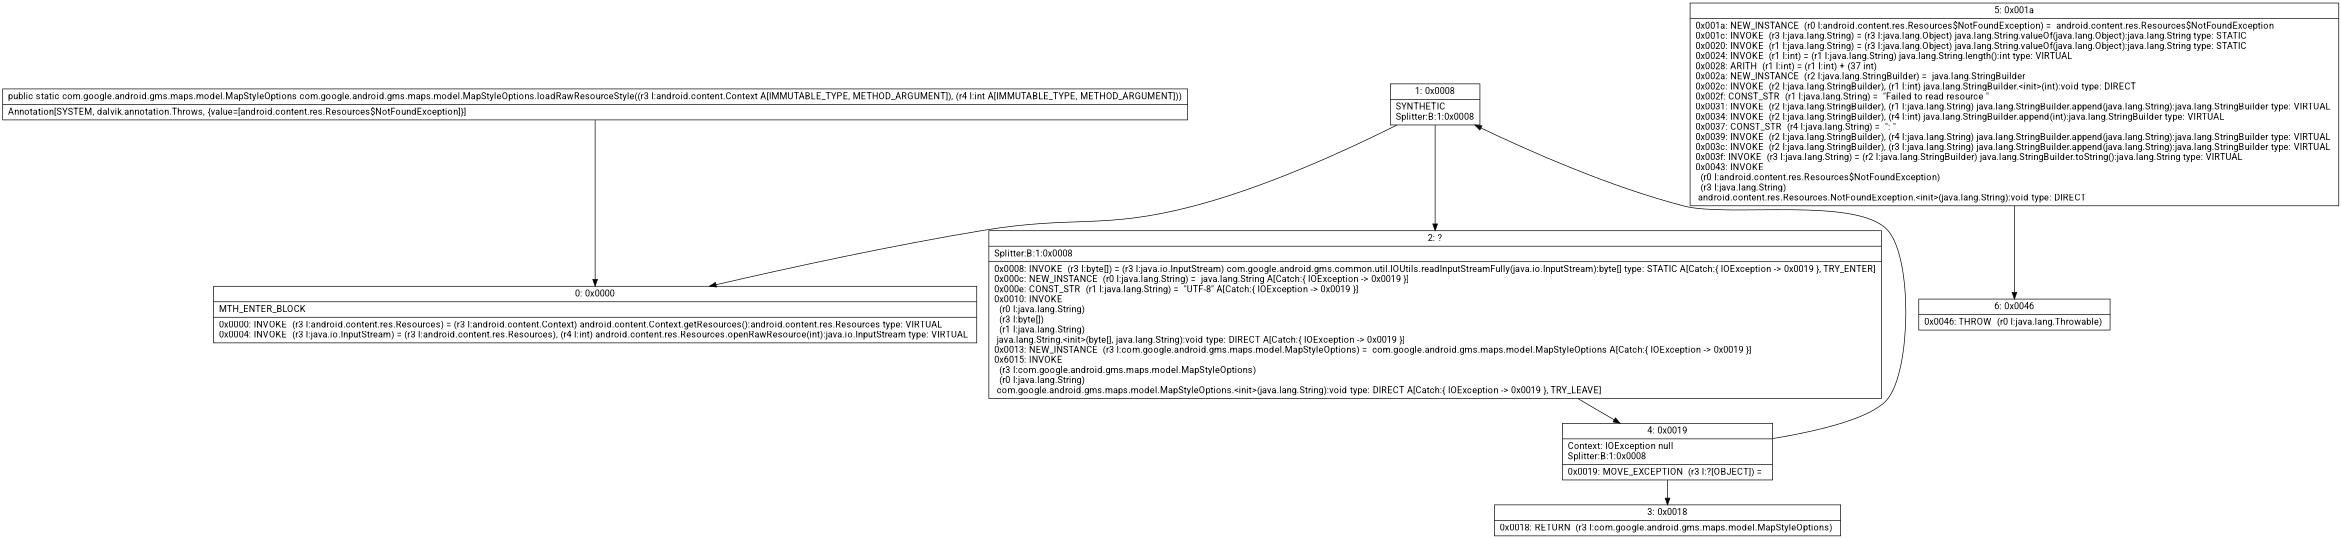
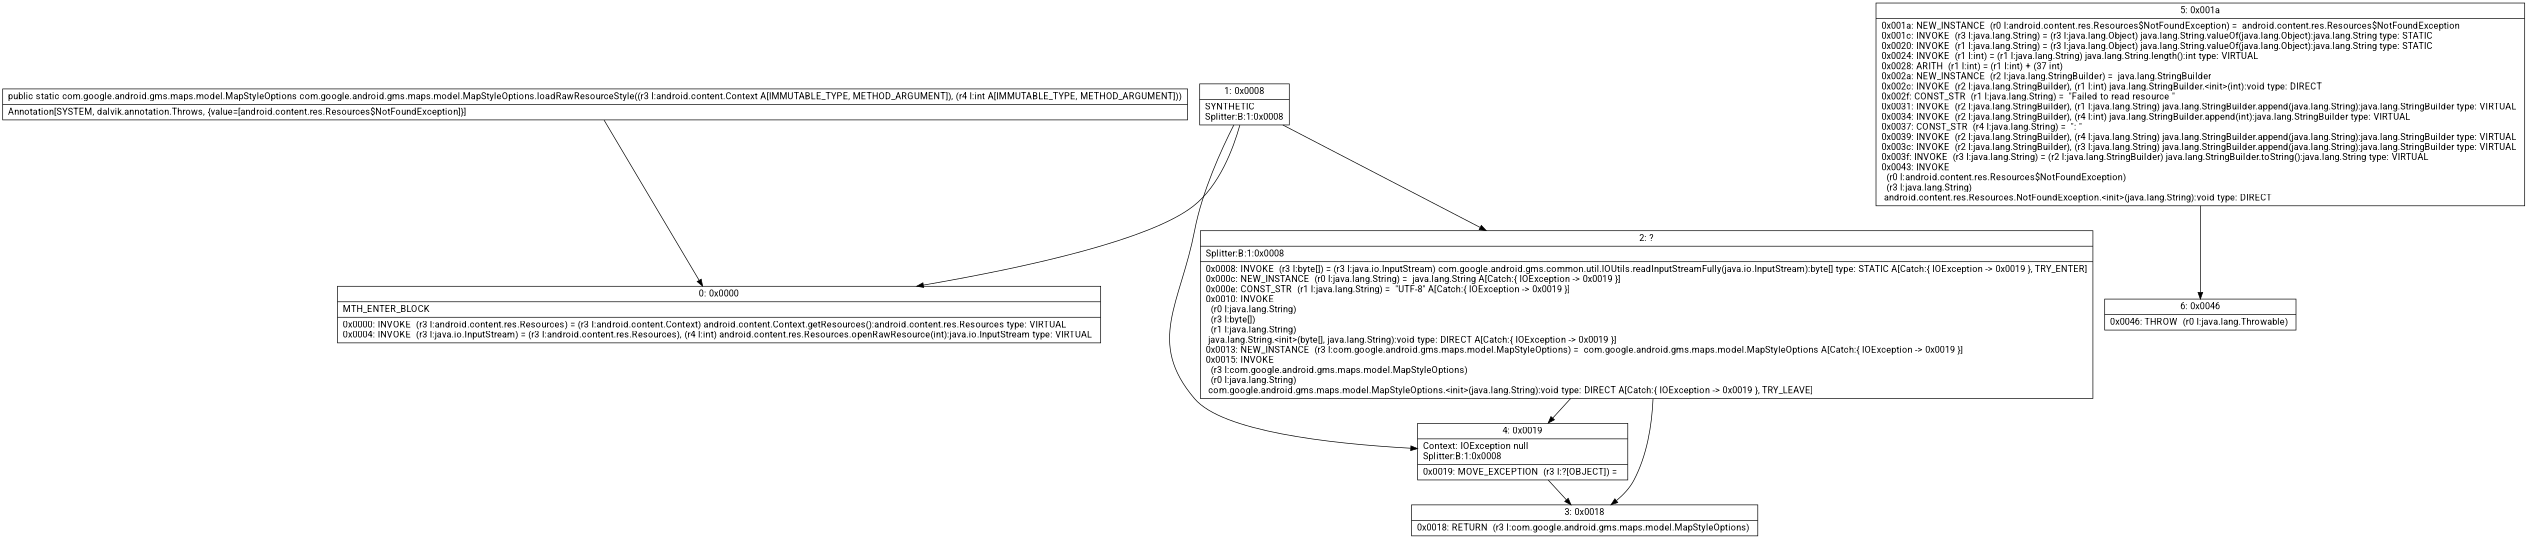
edge "4: 0x0019" -> "1: 0x0008": reversed
node "2: ?": text "0x6015: INVOKE" -> "0x0015: INVOKE"
edge "2: ?" -> "3: 0x0018": added
